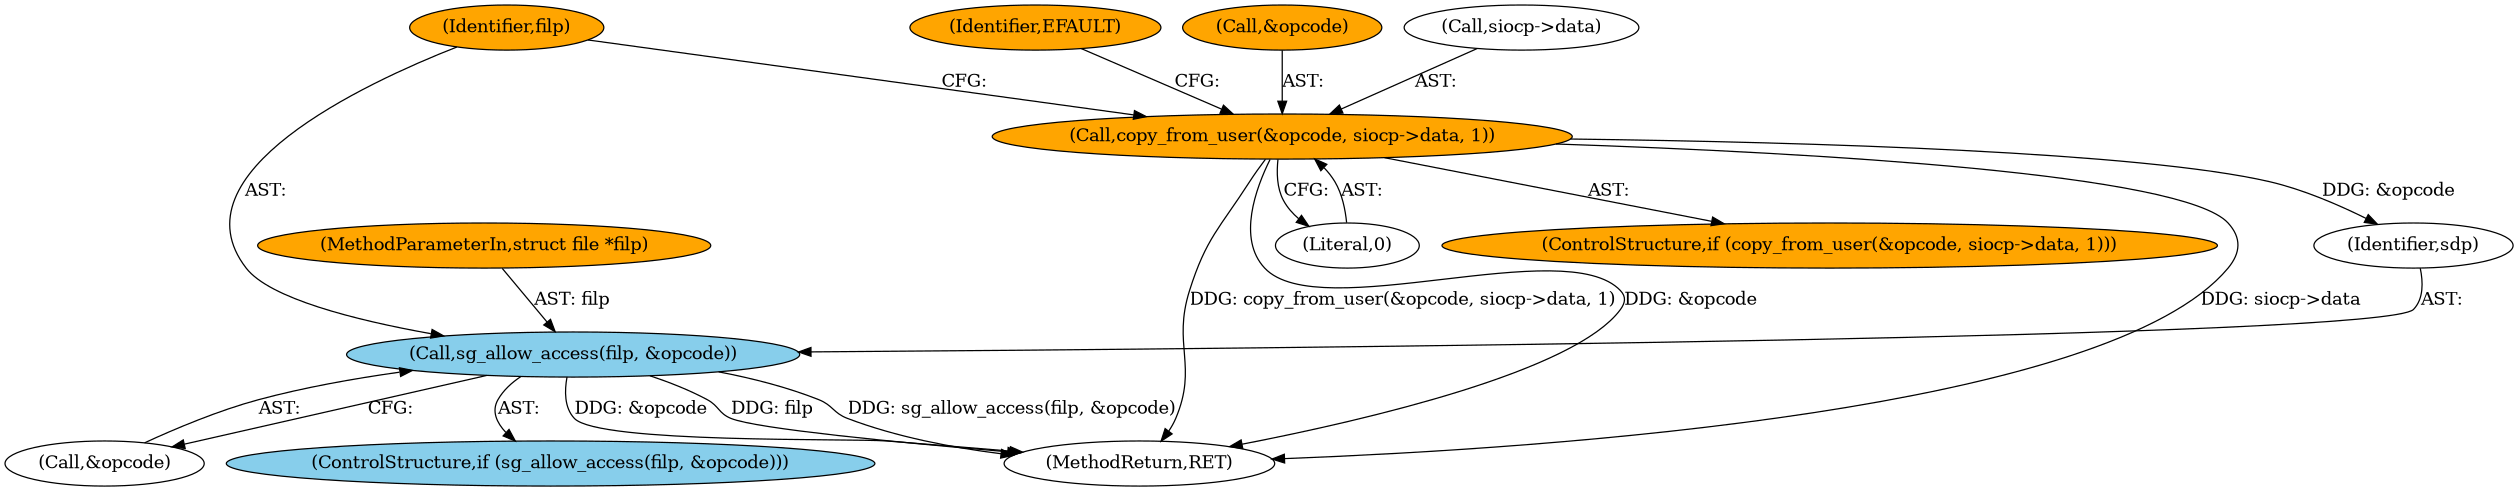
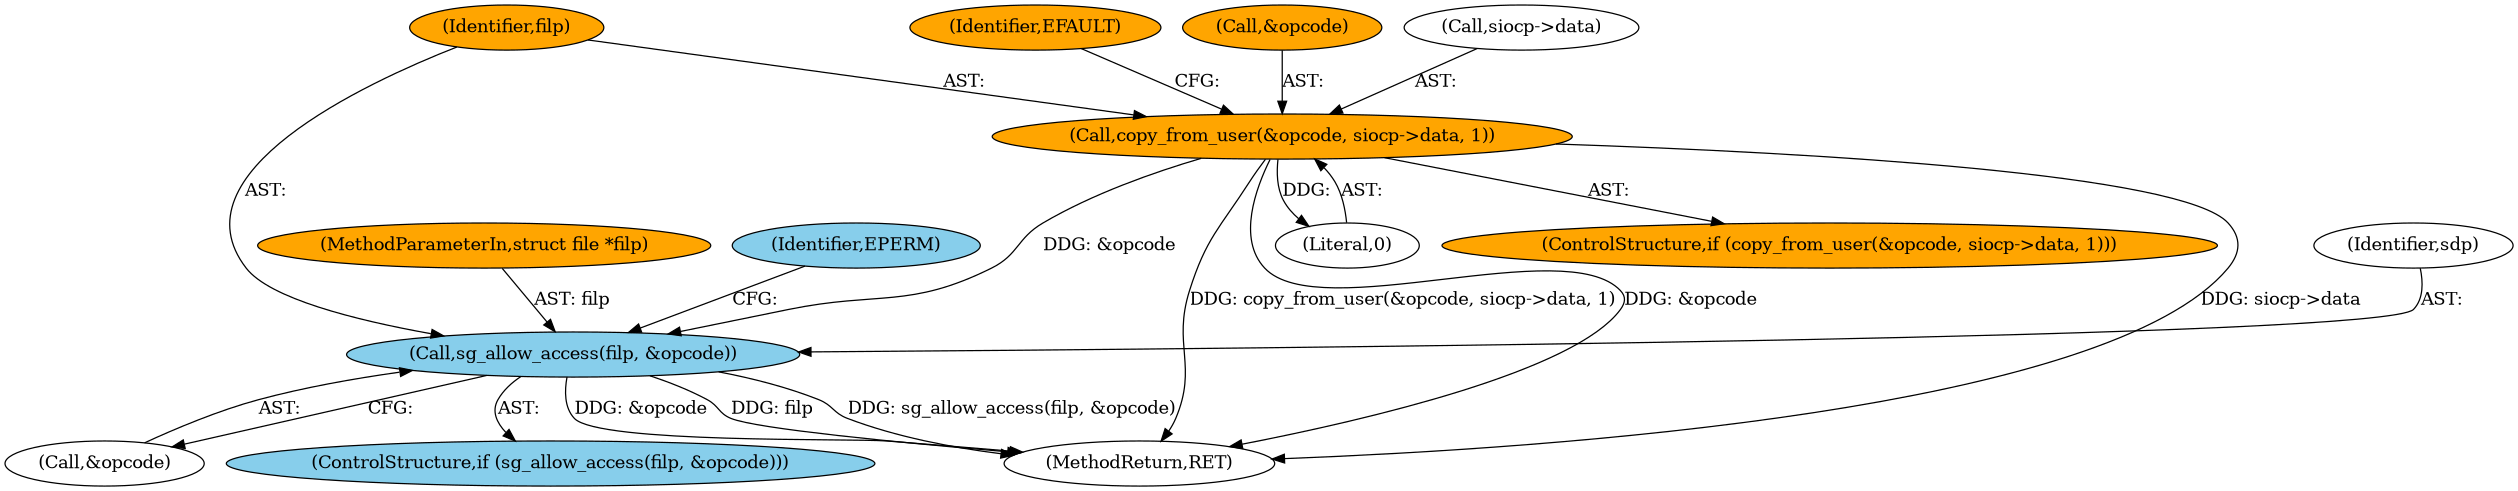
edge "(Identifier,filp)" -> "(Call,copy_from_user(&opcode, siocp->data, 1))": label "CFG: " -> "AST: "
edge "(Call,copy_from_user(&opcode, siocp->data, 1))" -> "(Identifier,sdp)": now "(Call,copy_from_user(&opcode, siocp->data, 1))" -> "(Call,sg_allow_access(filp, &opcode))"
edge "(Call,copy_from_user(&opcode, siocp->data, 1))" -> "(Literal,0)": label "CFG: " -> "DDG: "
node "(Identifier,EPERM)": added
